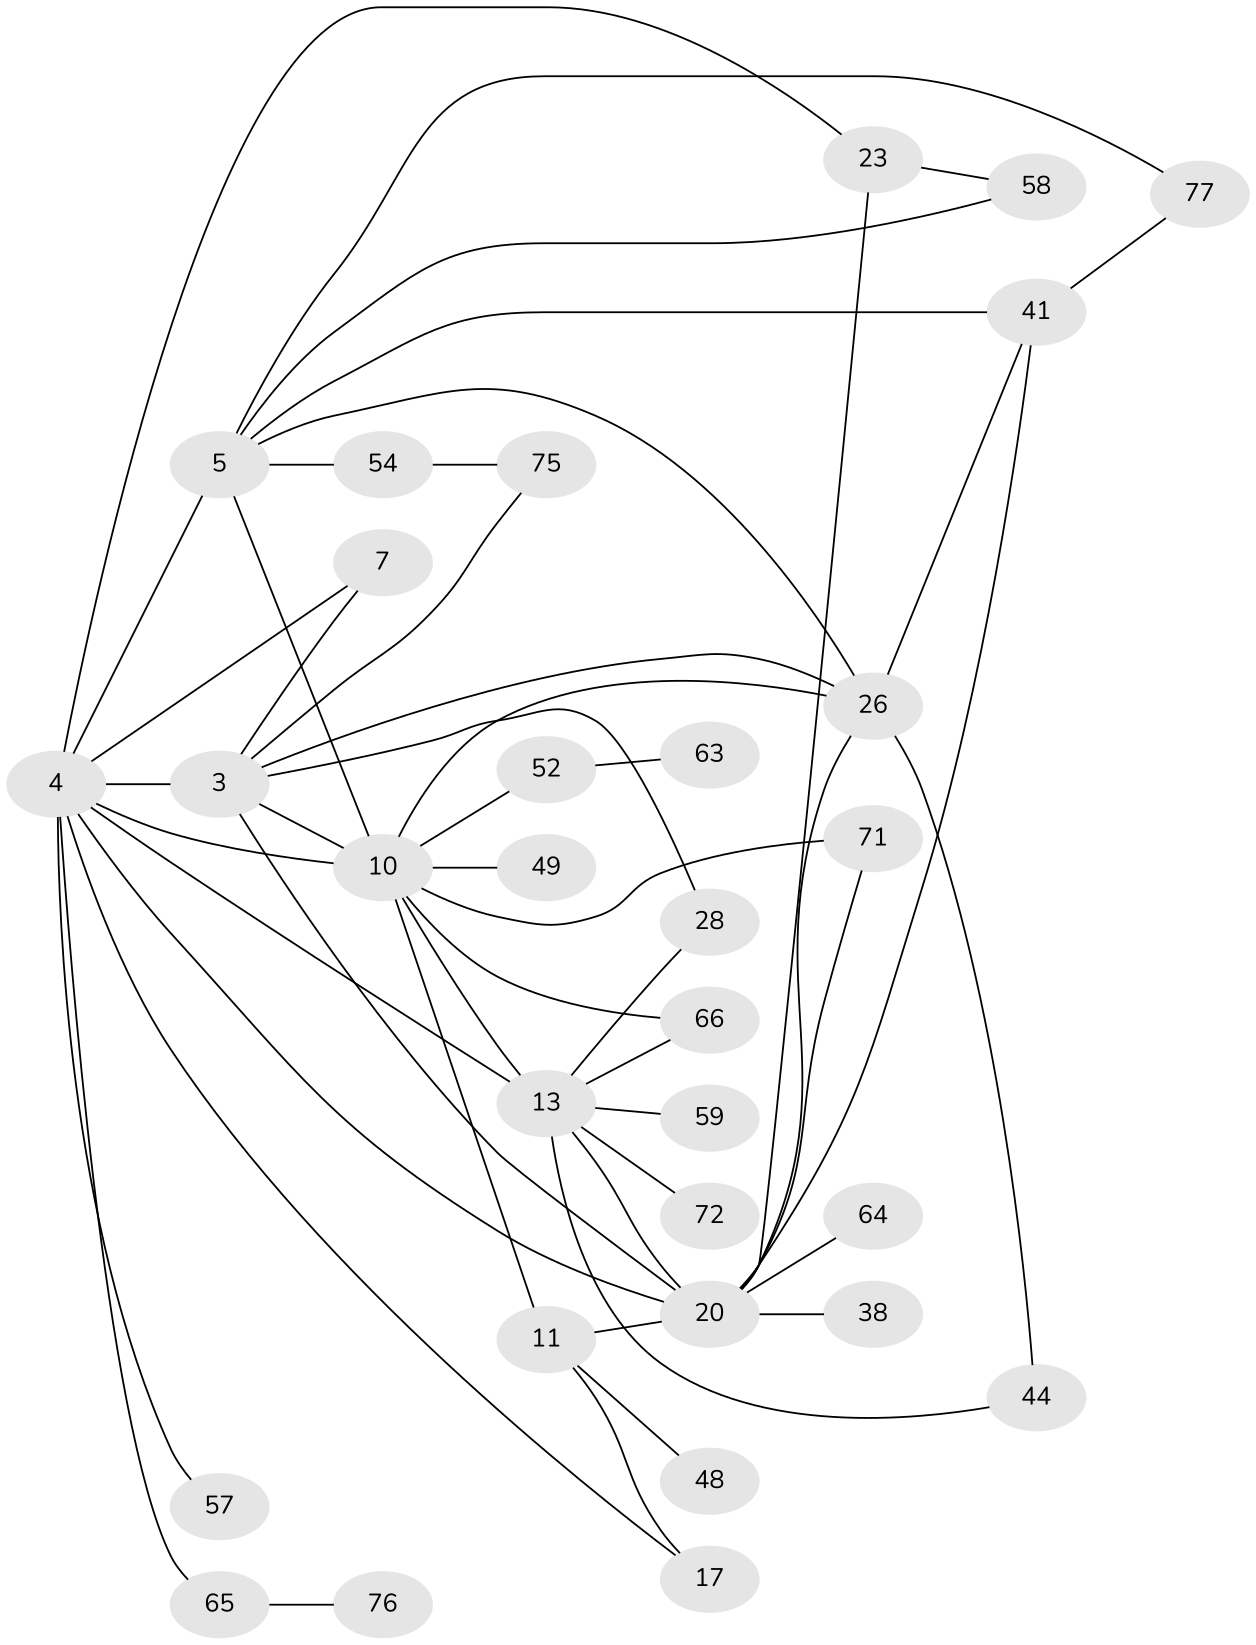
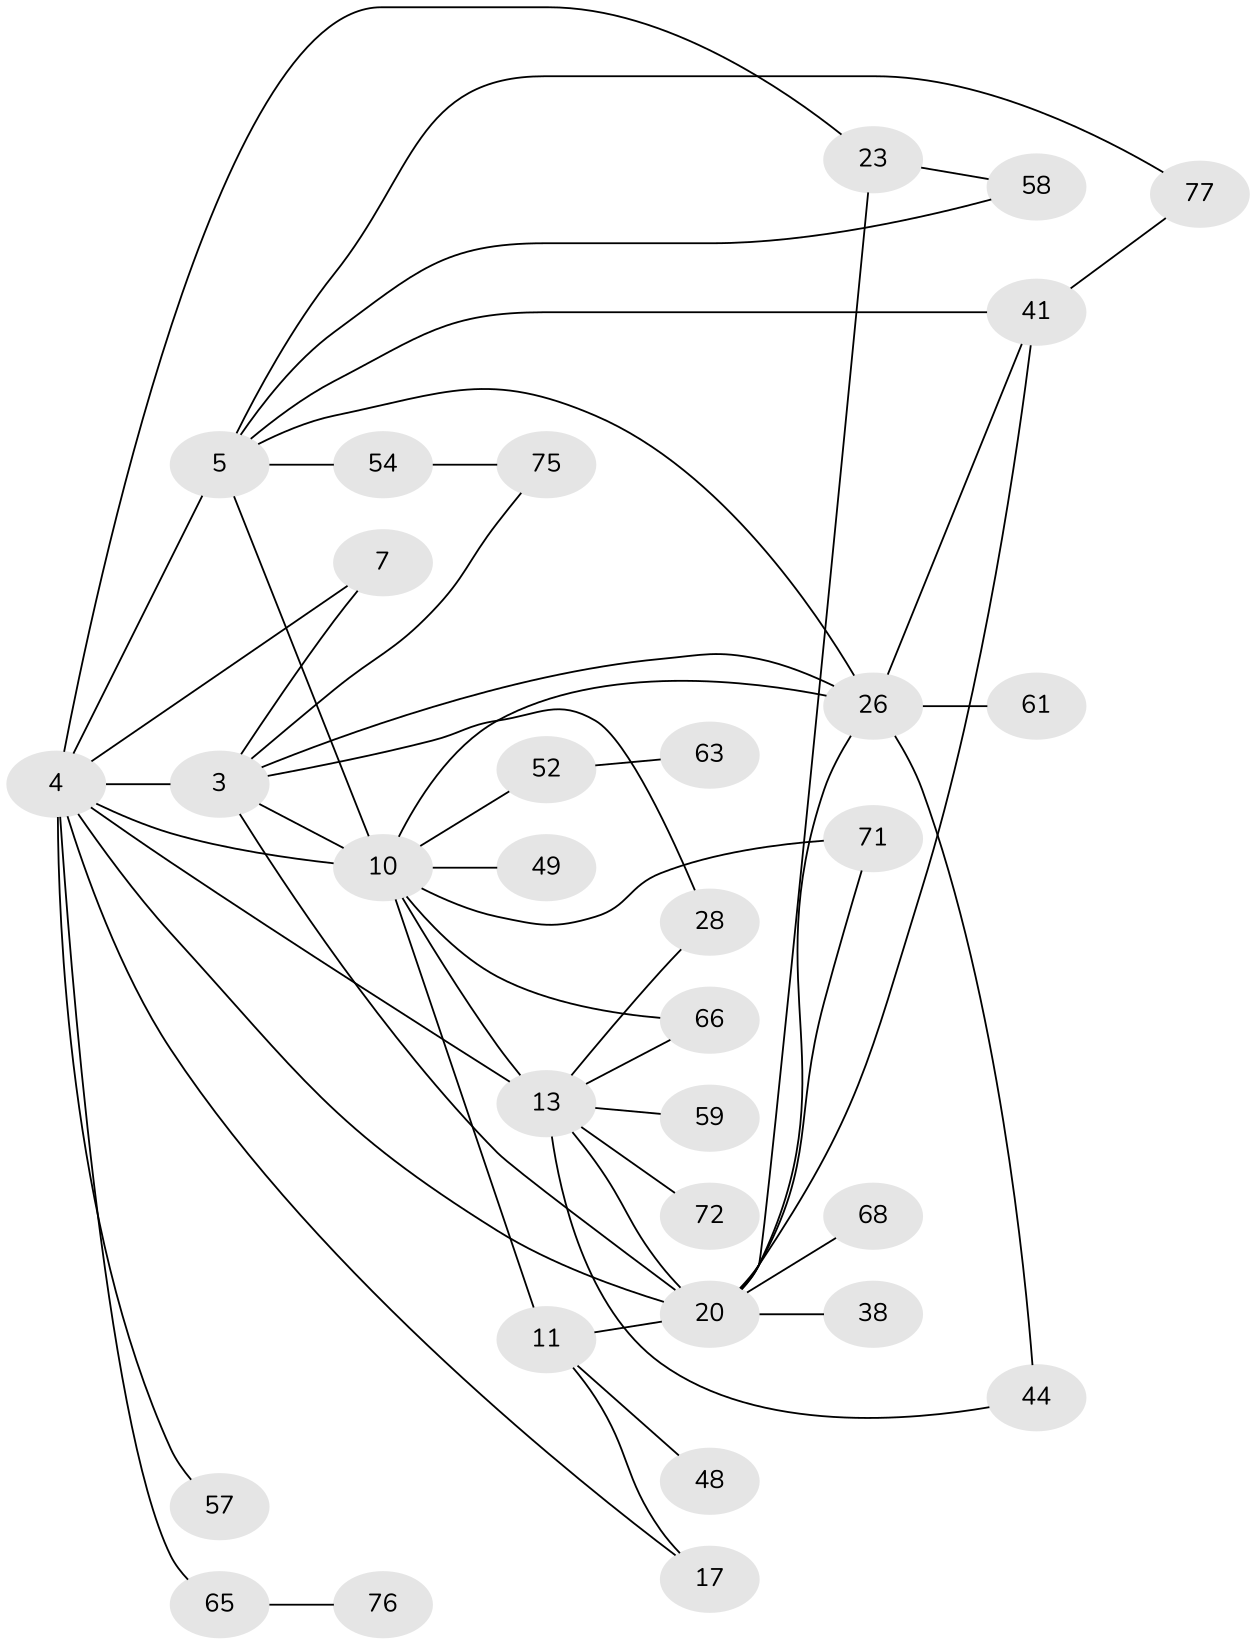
node "61": added
node "64": label "64" -> "68"
